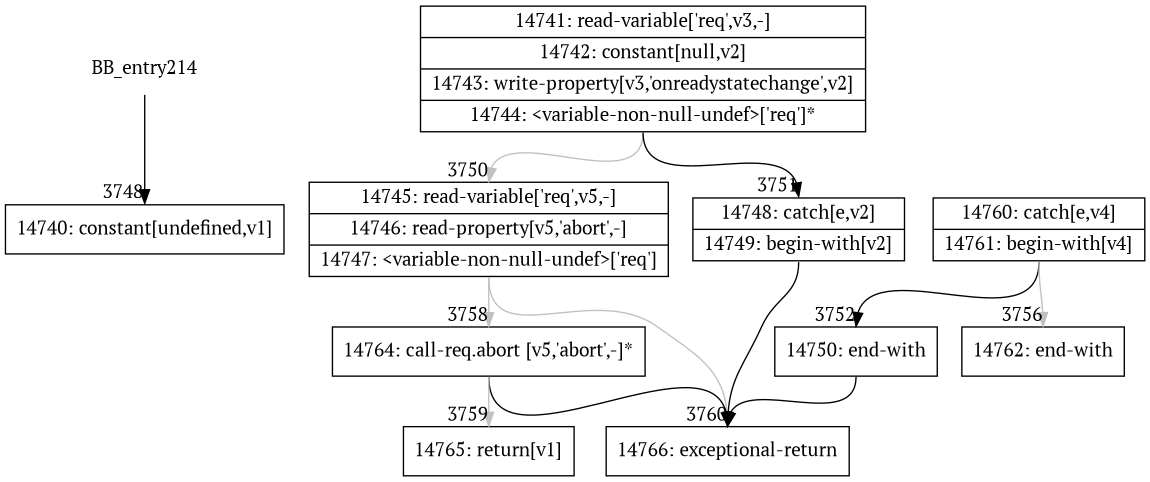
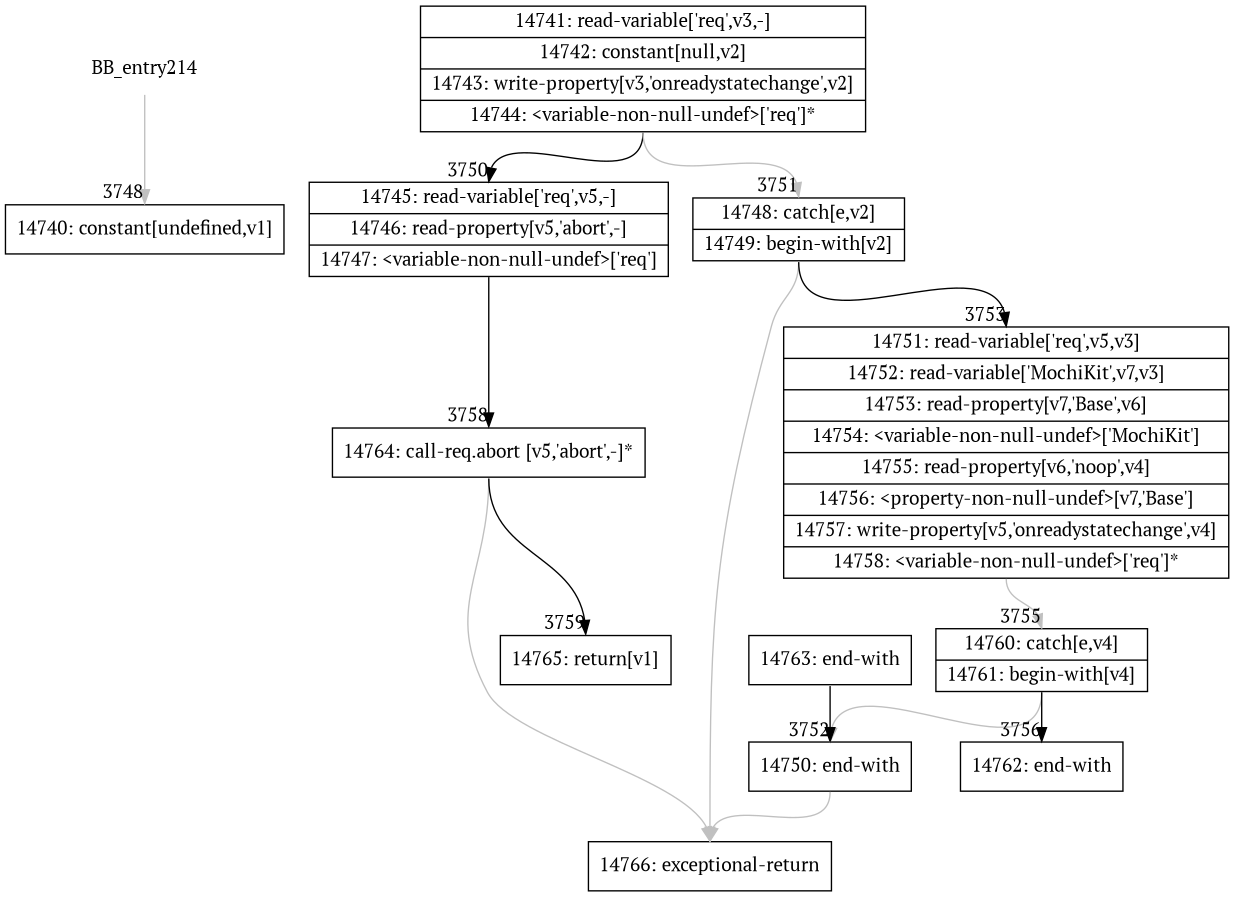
edge "BB_entry214" -> "14740: constant[undefined,v1]": color black -> gray
edge "14741: read-variable['req',v3,-]" -> "14745: read-variable['req',v5,-]": color gray -> black
edge "14741: read-variable['req',v3,-]" -> "14748: catch[e,v2]": color black -> gray
edge "14760: catch[e,v4]" -> "14762: end-with": color gray -> black
edge "14745: read-variable['req',v5,-]" -> "14764: call-req.abort [v5,'abort',-]*": color gray -> black
edge "14760: catch[e,v4]" -> "14750: end-with": color black -> gray
edge "14745: read-variable['req',v5,-]" -> "14766: exceptional-return": removed
edge "14748: catch[e,v2]" -> "14766: exceptional-return": color black -> gray
edge "14750: end-with" -> "14766: exceptional-return": color black -> gray
edge "14764: call-req.abort [v5,'abort',-]*" -> "14765: return[v1]": color gray -> black
edge "14764: call-req.abort [v5,'abort',-]*" -> "14766: exceptional-return": color black -> gray
node "14751: read-variable['req',v5,v3]": added
node "14763: end-with": added
